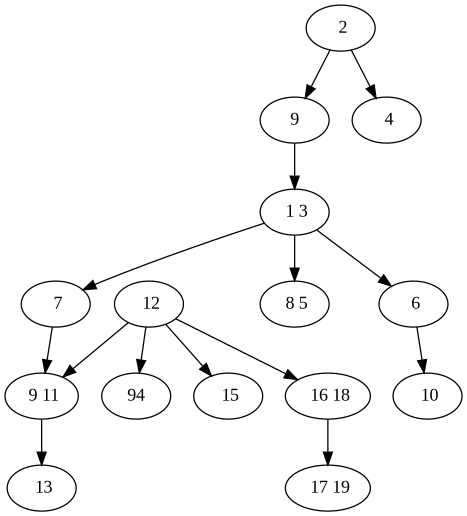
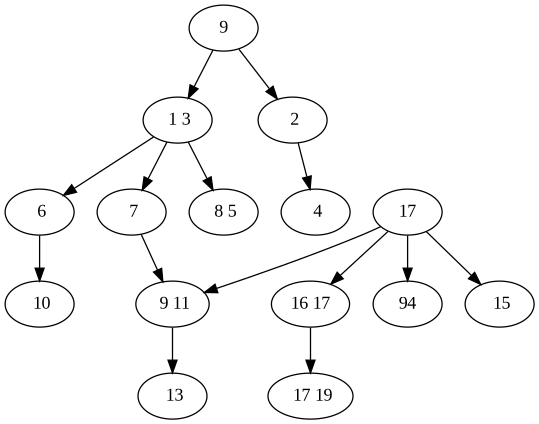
edge "2" -> "9": reversed
node "12": label "12" -> "17"
node "16 18": label "16 18" -> "16 17"
